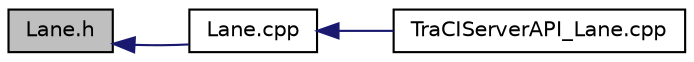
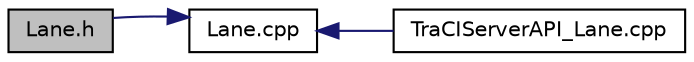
edge "Lane.cpp" -> "Lane.h": reversed
